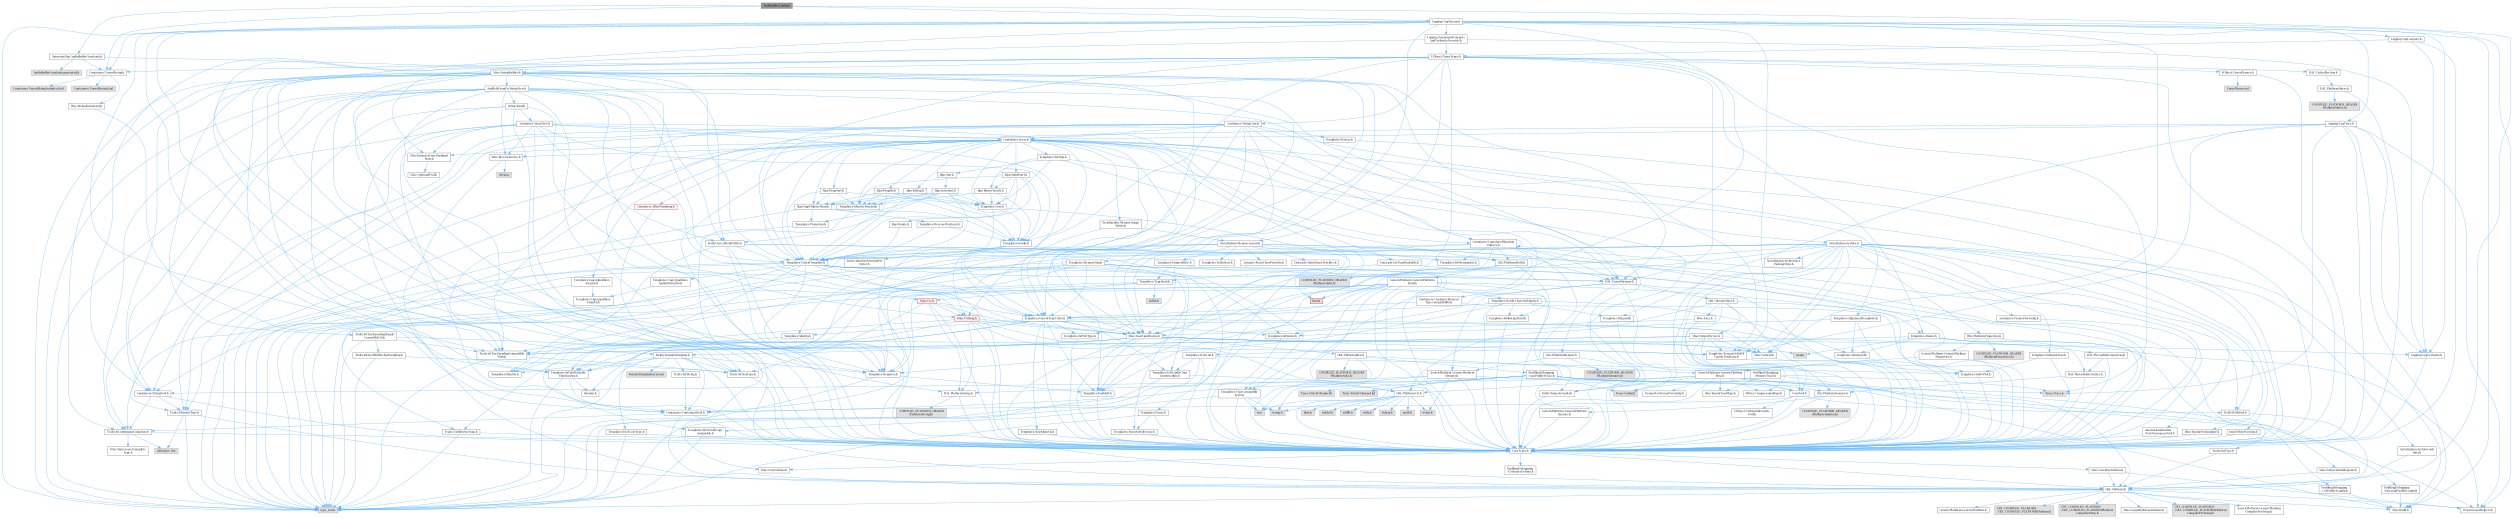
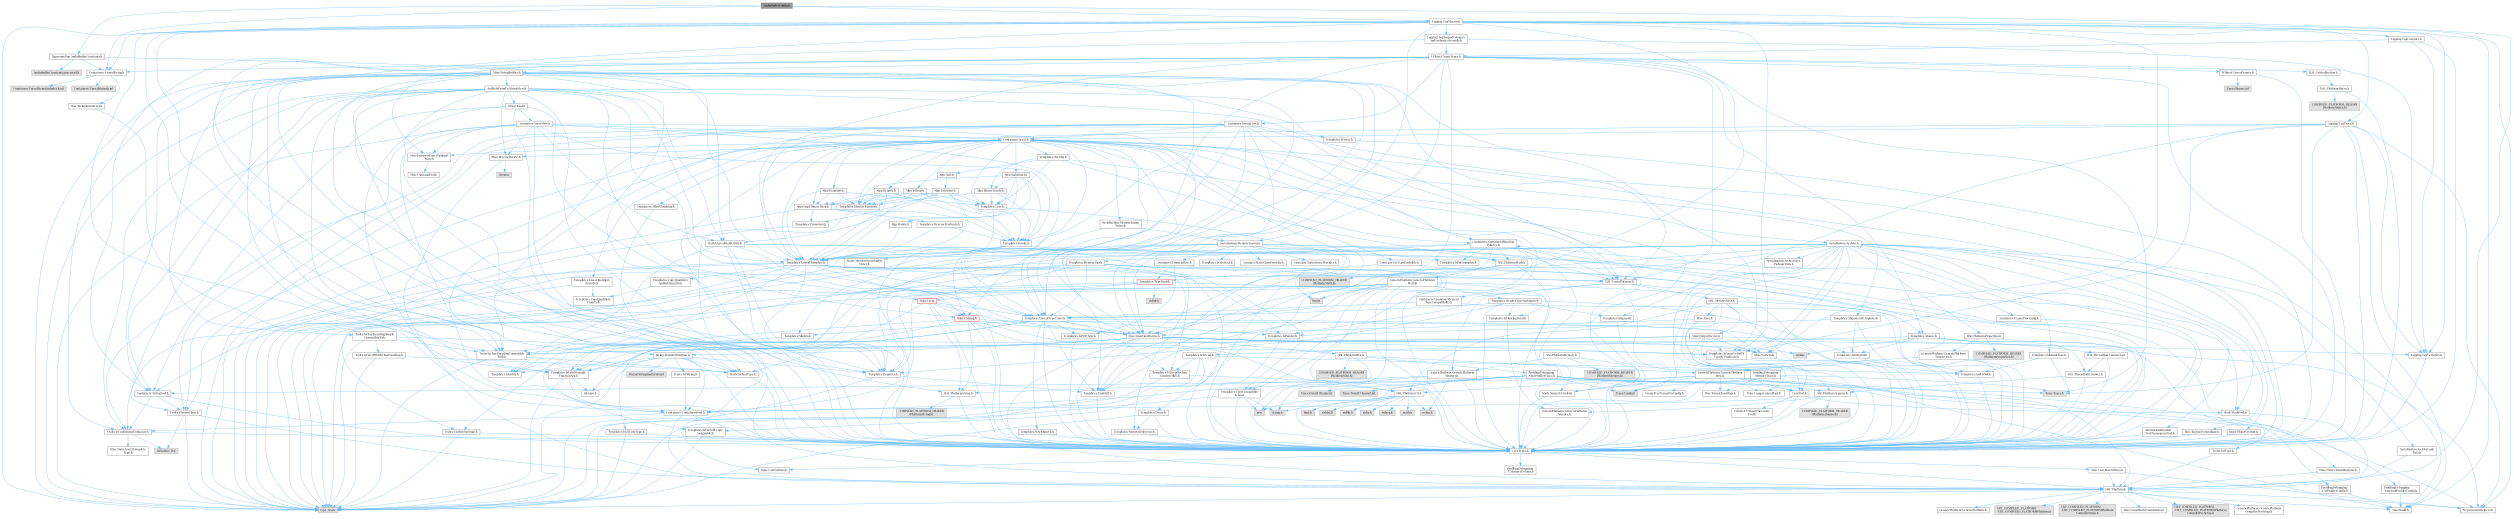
edge "Algo/Heapify.h" -> "Templates/Less.h": removed
node "Containers/AllowShrinking.h": color red -> grey40
node "Templates/TypeHash.h": color grey40 -> red
node "limits": color red -> grey60
edge "HAL/UnrealMemory.h" -> "HAL/PlatformMemory.h": removed
edge "Templates/IsFloatingPoint.h" -> "CoreTypes.h": now "Templates/IsFloatingPoint.h" -> "GenericPlatform/GenericPlatform Atomics.h"
node "Writer/CompressionFlags.h": label "Writer/CompressionFlags.h" -> "Misc/CompressionFlags.h"
